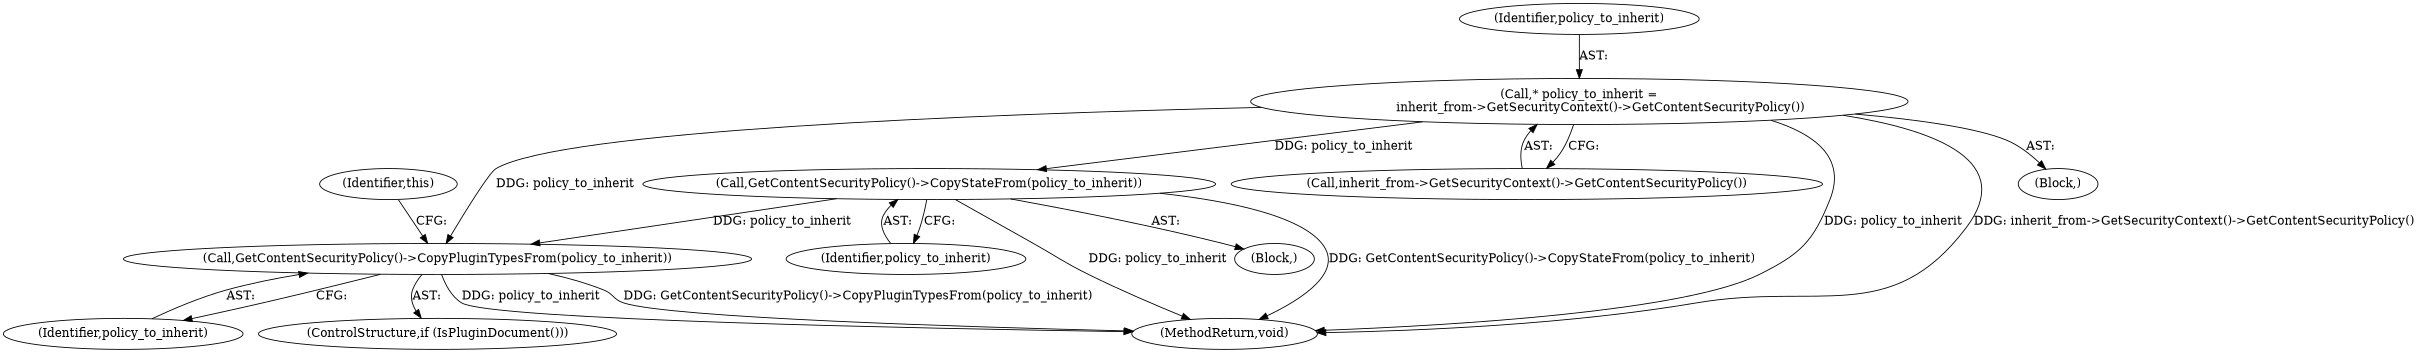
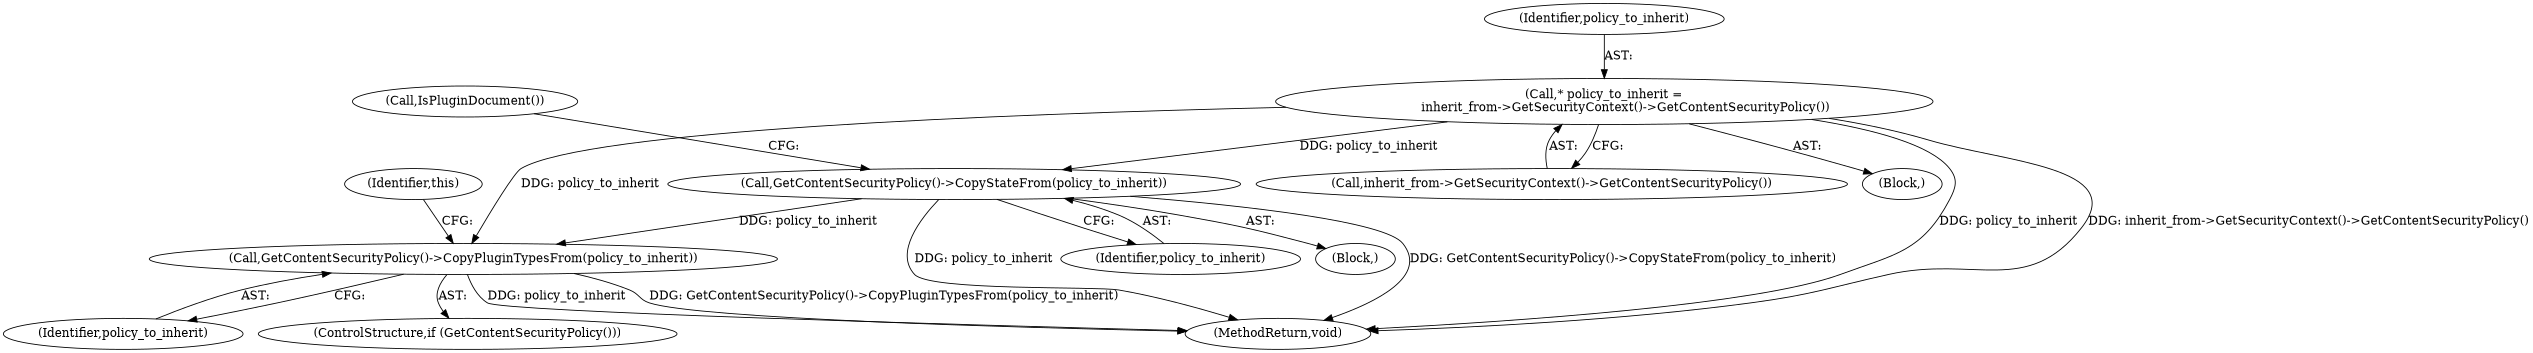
node "(Call,IsPluginDocument())": added
node "(ControlStructure,if (IsPluginDocument()))": label "(ControlStructure,if (IsPluginDocument()))" -> "(ControlStructure,if (GetContentSecurityPolicy()))"
